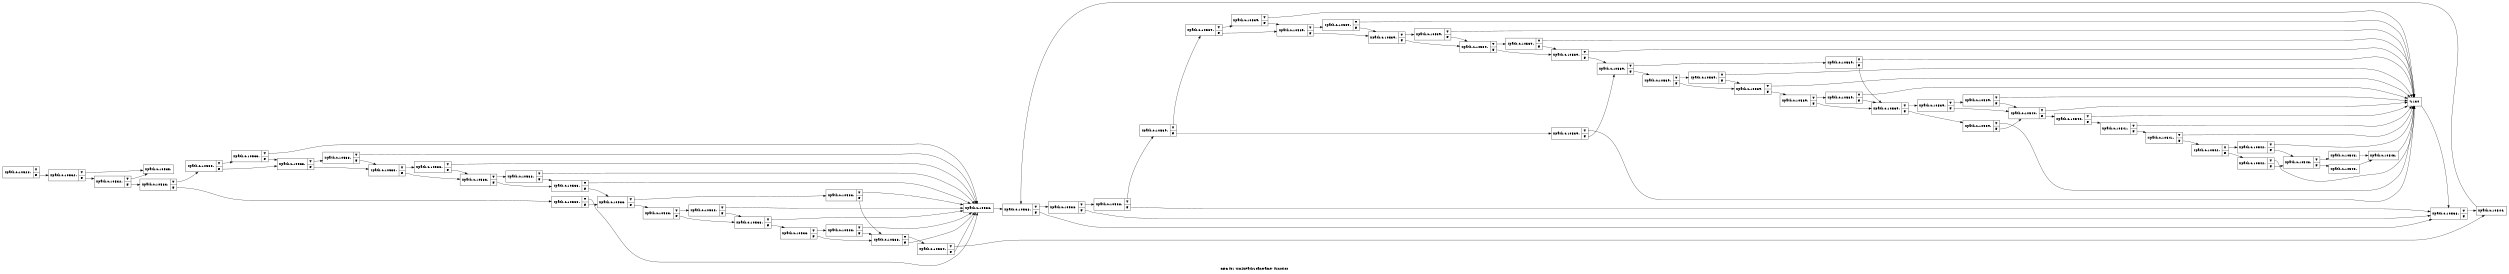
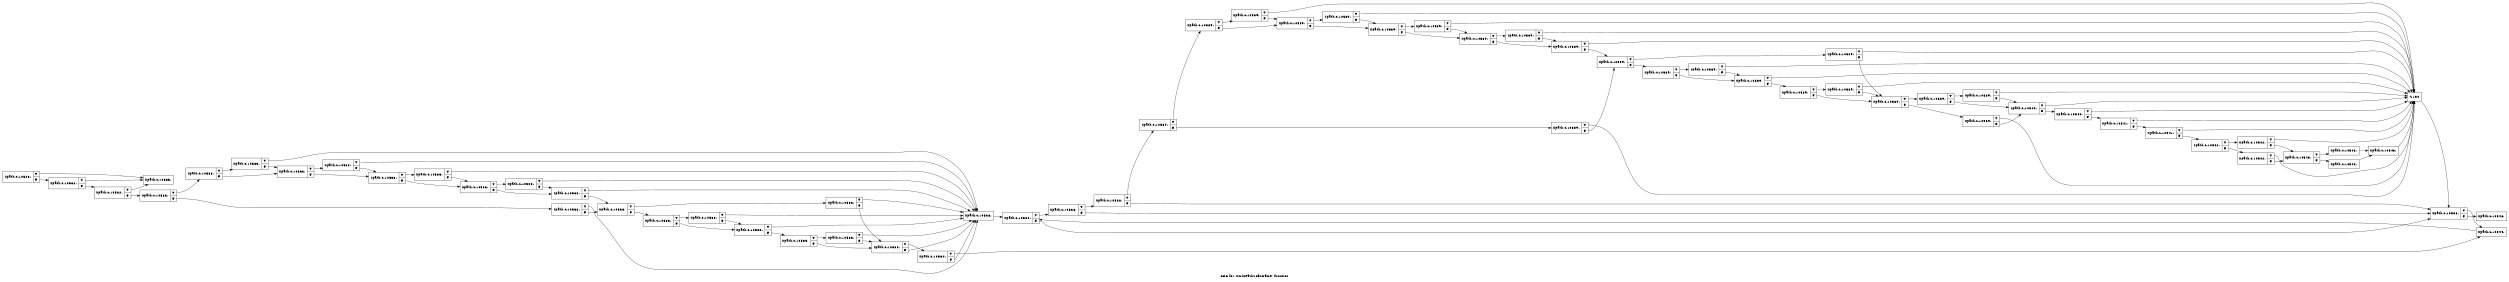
edge "xpath.c:10523:" -> "xpath.c:10535:": added
node "xpath.c:10548:": added
